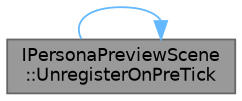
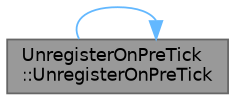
node "IPersonaPreviewScene ::UnregisterOnPreTick": label "IPersonaPreviewScene ::UnregisterOnPreTick" -> "UnregisterOnPreTick ::UnregisterOnPreTick"
